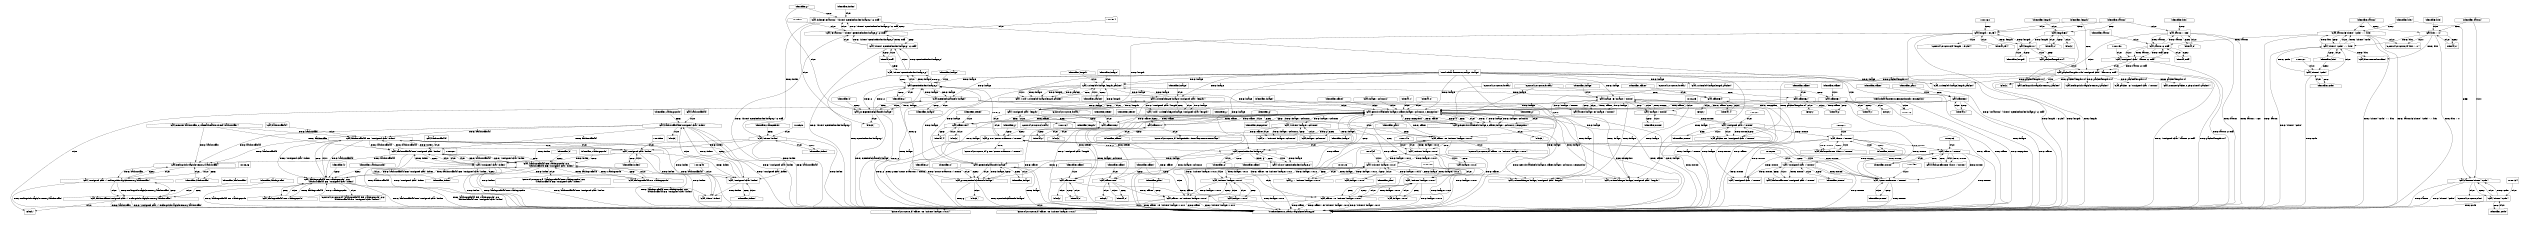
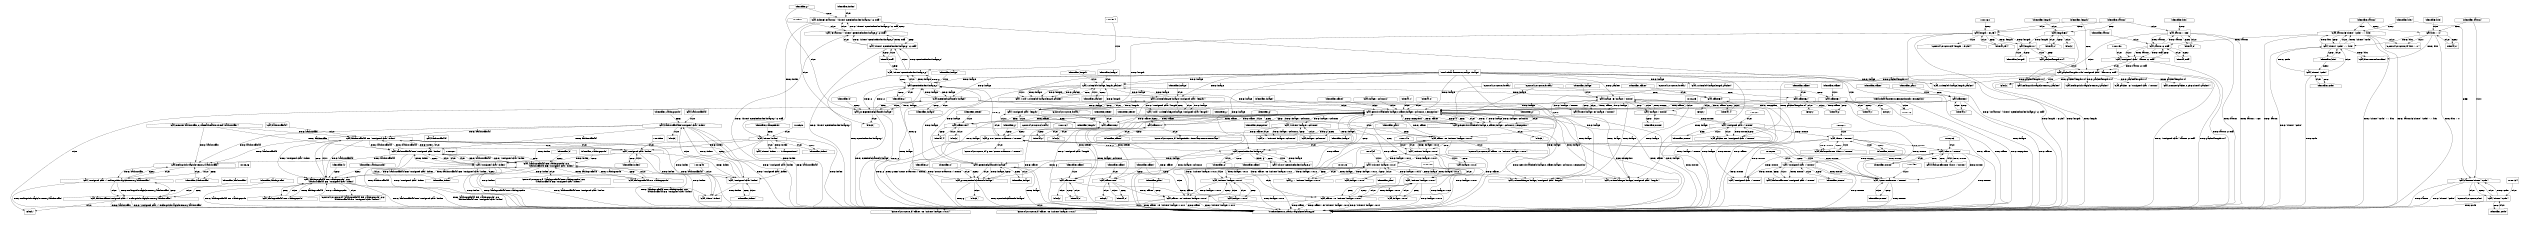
edge "1000504" -> "(Call,(Quantum) ((size_t) GetPixelIndex(image,p) & 0xff))": now "1000504" -> "(Call,(size_t) GetPixelIndex(image,p))"
edge "(Call,length >= 254)" -> "(Literal,254)": added, label "CFG:"
node "1000127": removed
edge "(MethodParameterIn,Image *image)" -> "(Call,image != (Image *) NULL)": label "DDG: image" -> "DDG: packet"
edge "(Call,(unsigned char) length)" -> "1000164": reversed
edge "(Call,p == (const Quantum *) NULL)" -> "(ControlStructure,if (p == (const Quantum *) NULL))": label "CFG: " -> "AST: "
node "(Call,(size_t) index << (MaxGIFBits-8))": added
